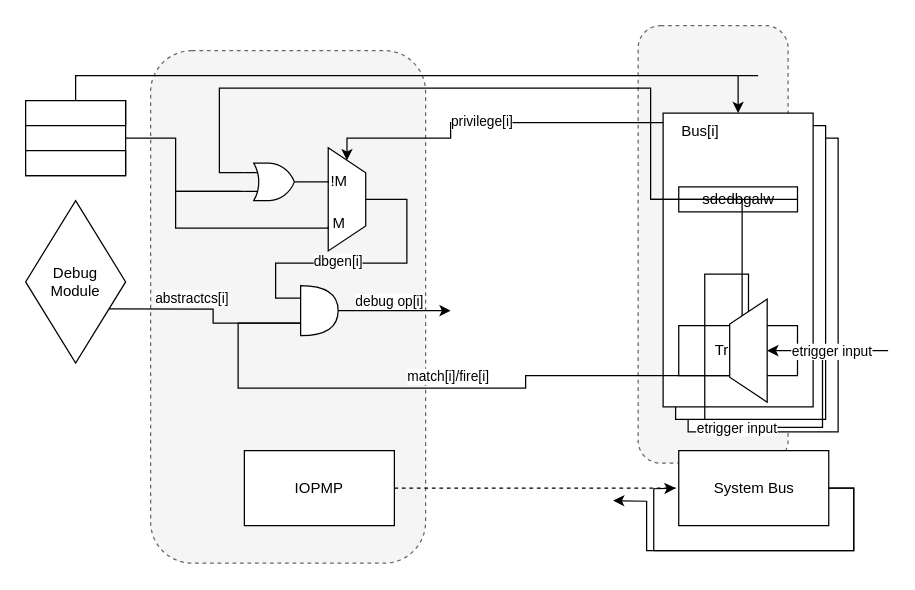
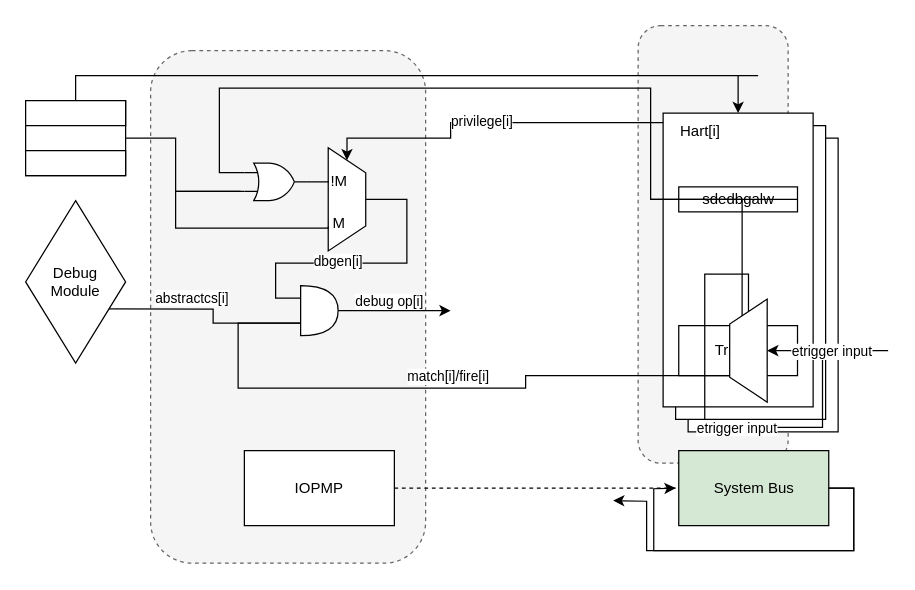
node "Bus[i]": label "Bus[i]" -> "Hart[i]"
node "System Bus": fillcolor #ffffff -> #d5e8d4
